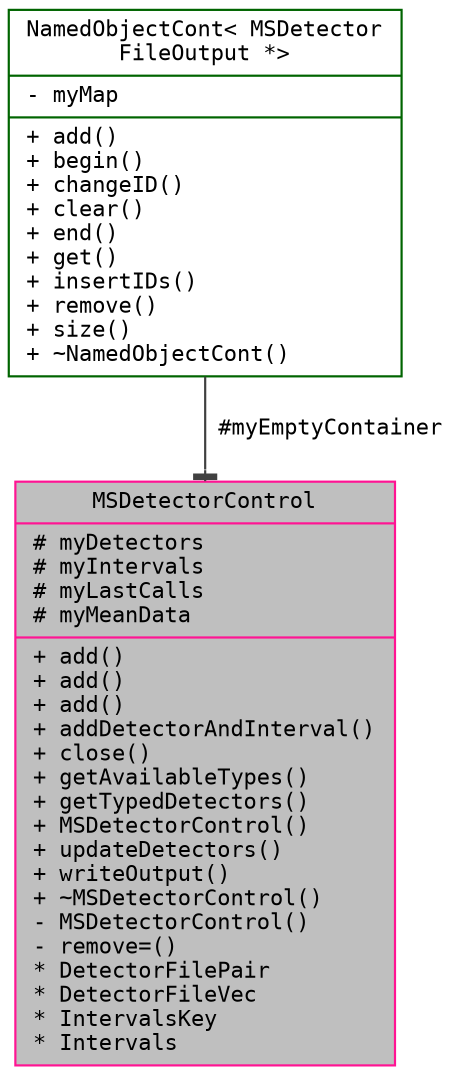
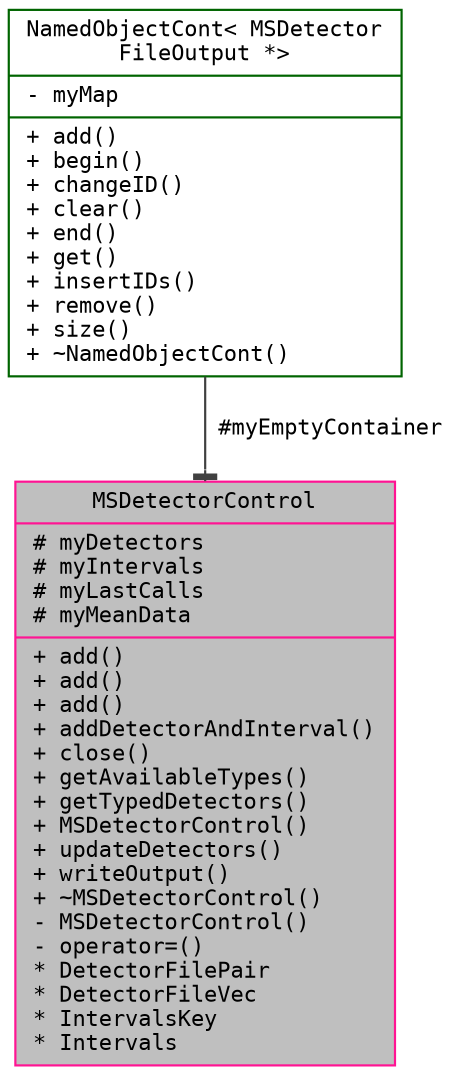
node "MSDetectorControl": text "- remove=()" -> "- operator=()"
